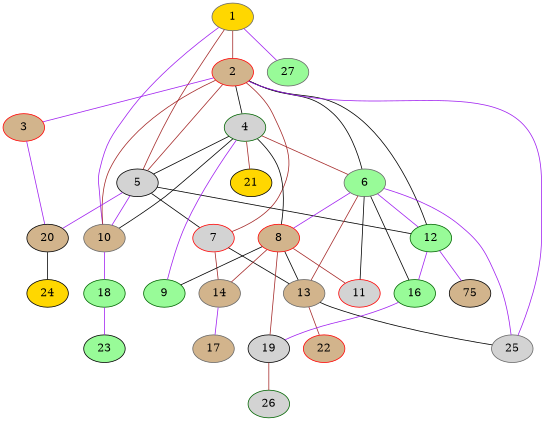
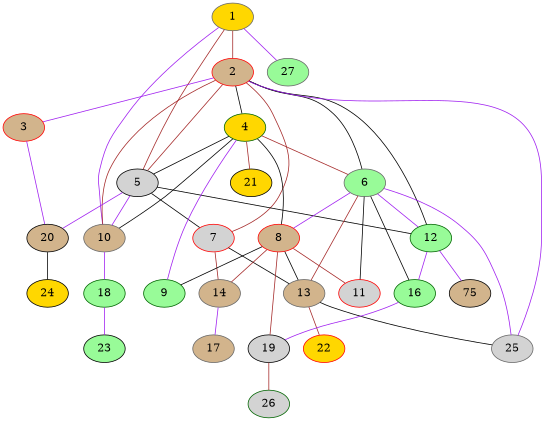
node "4": fillcolor lightgrey -> gold
node "22": fillcolor tan -> gold
